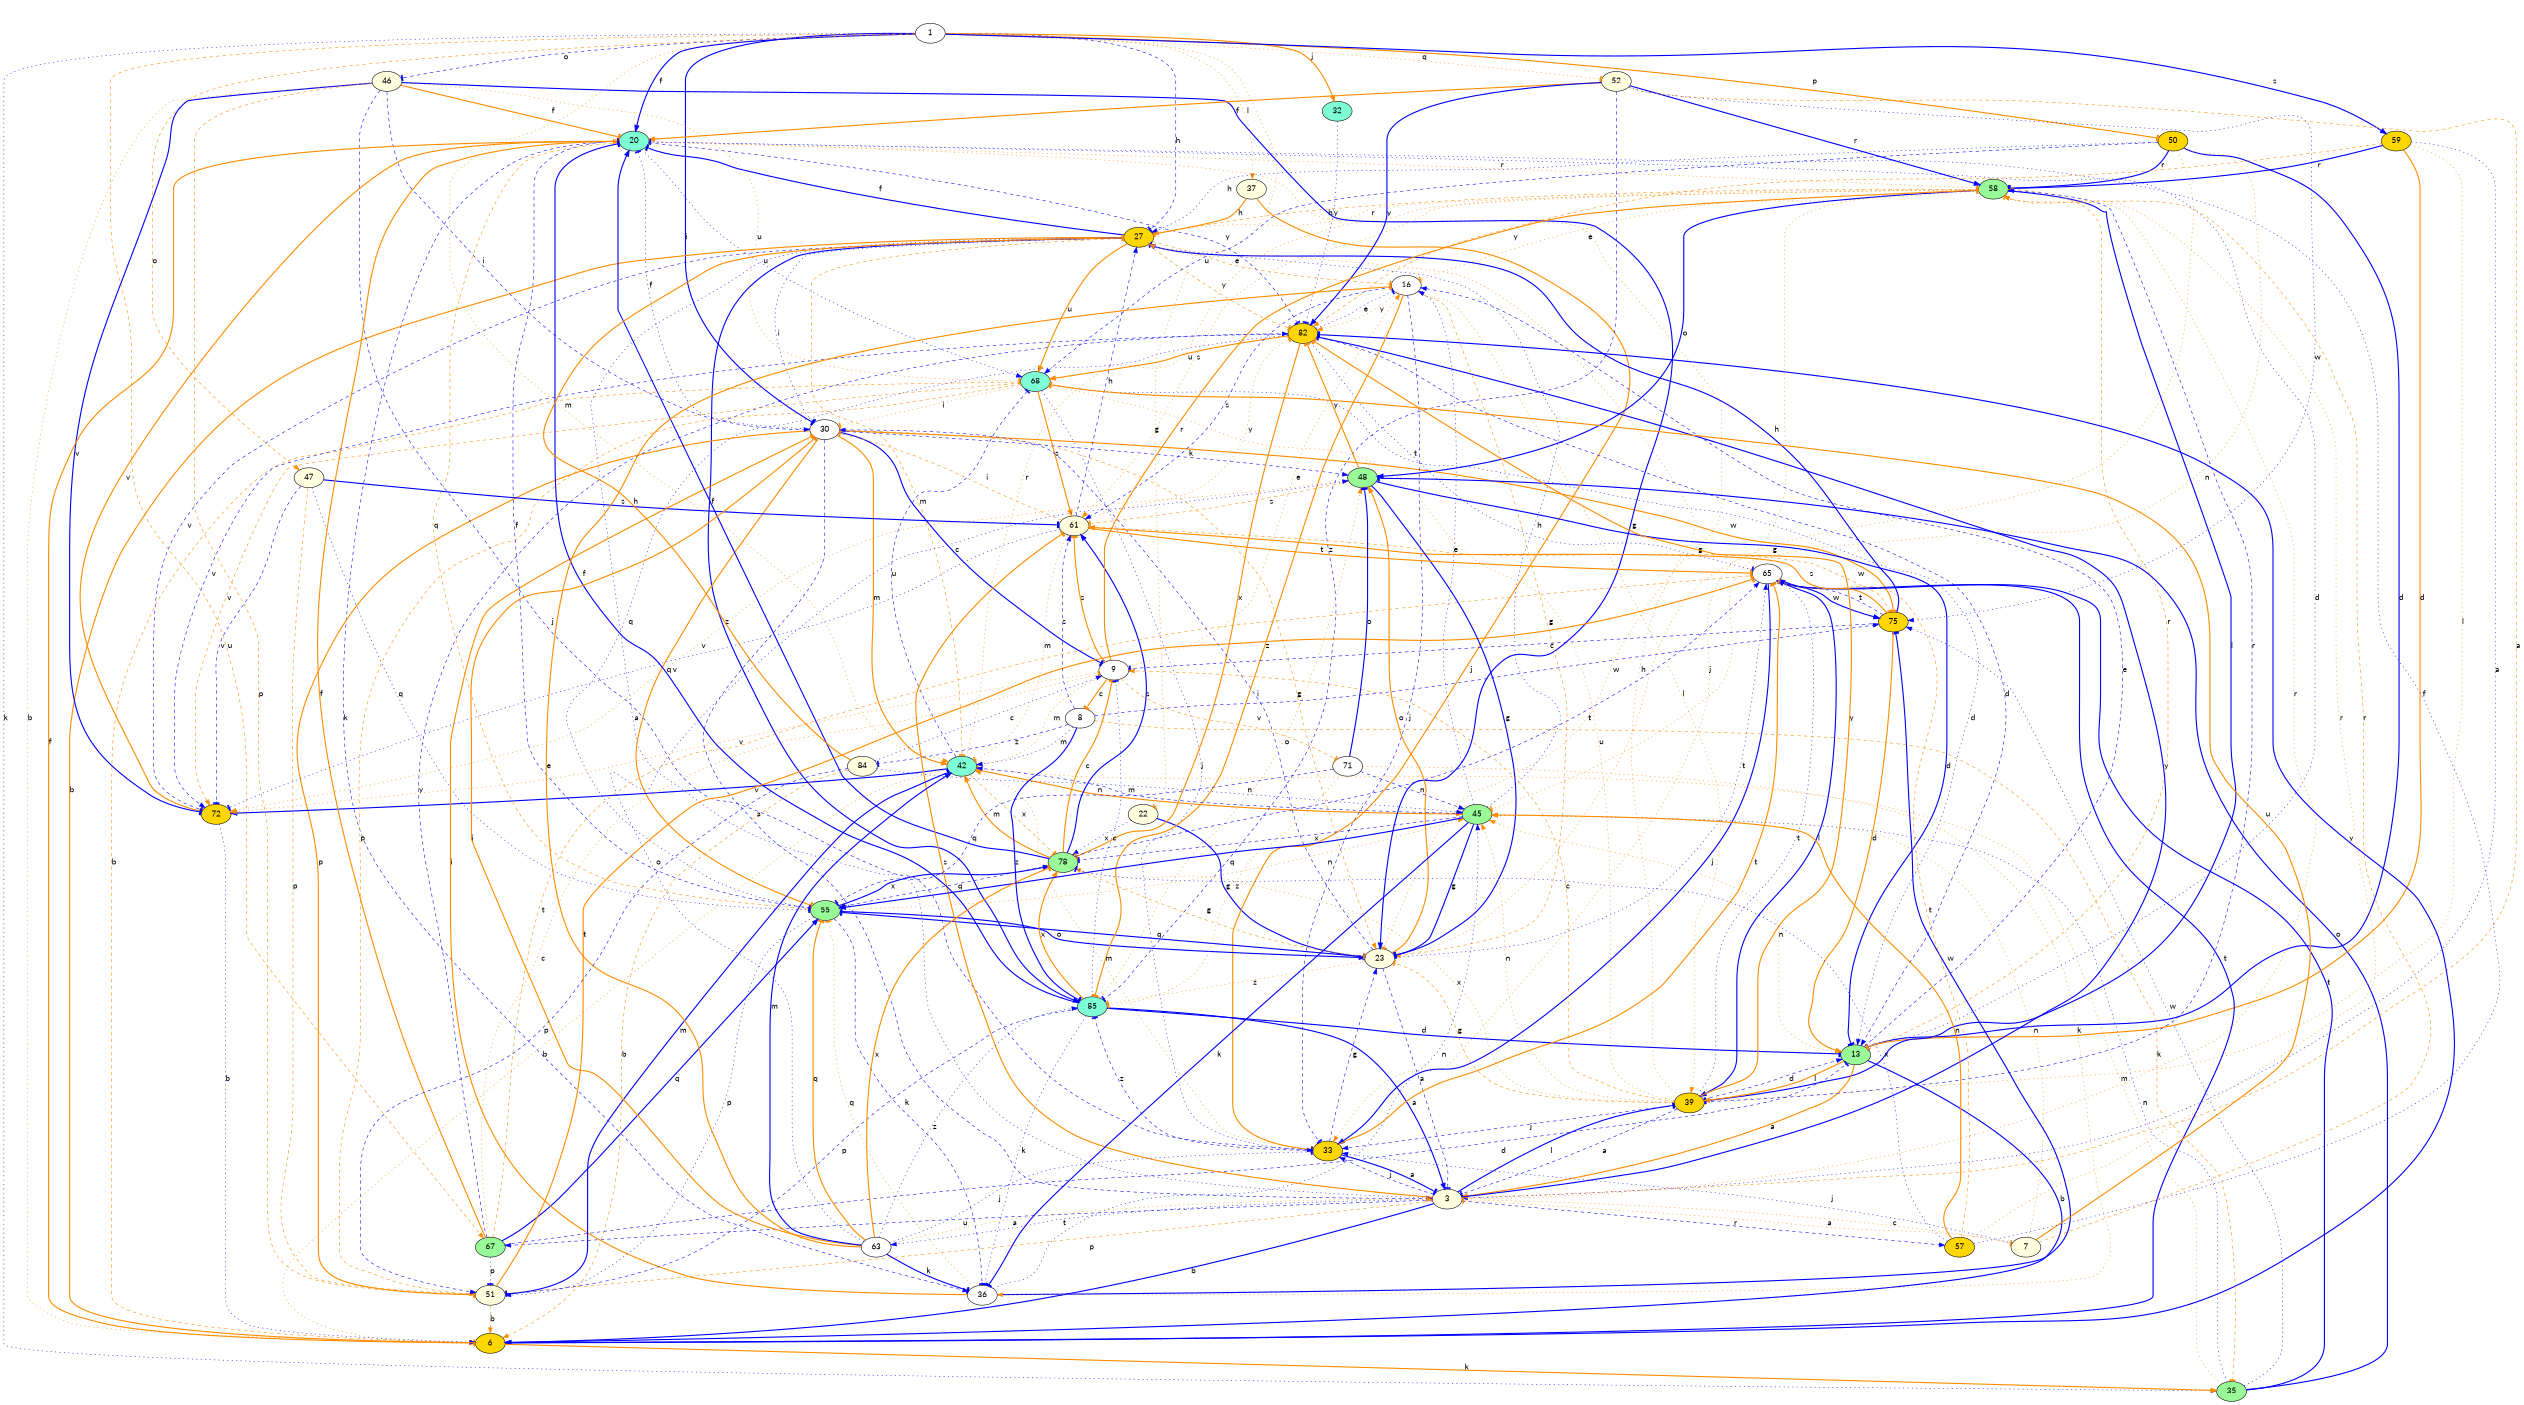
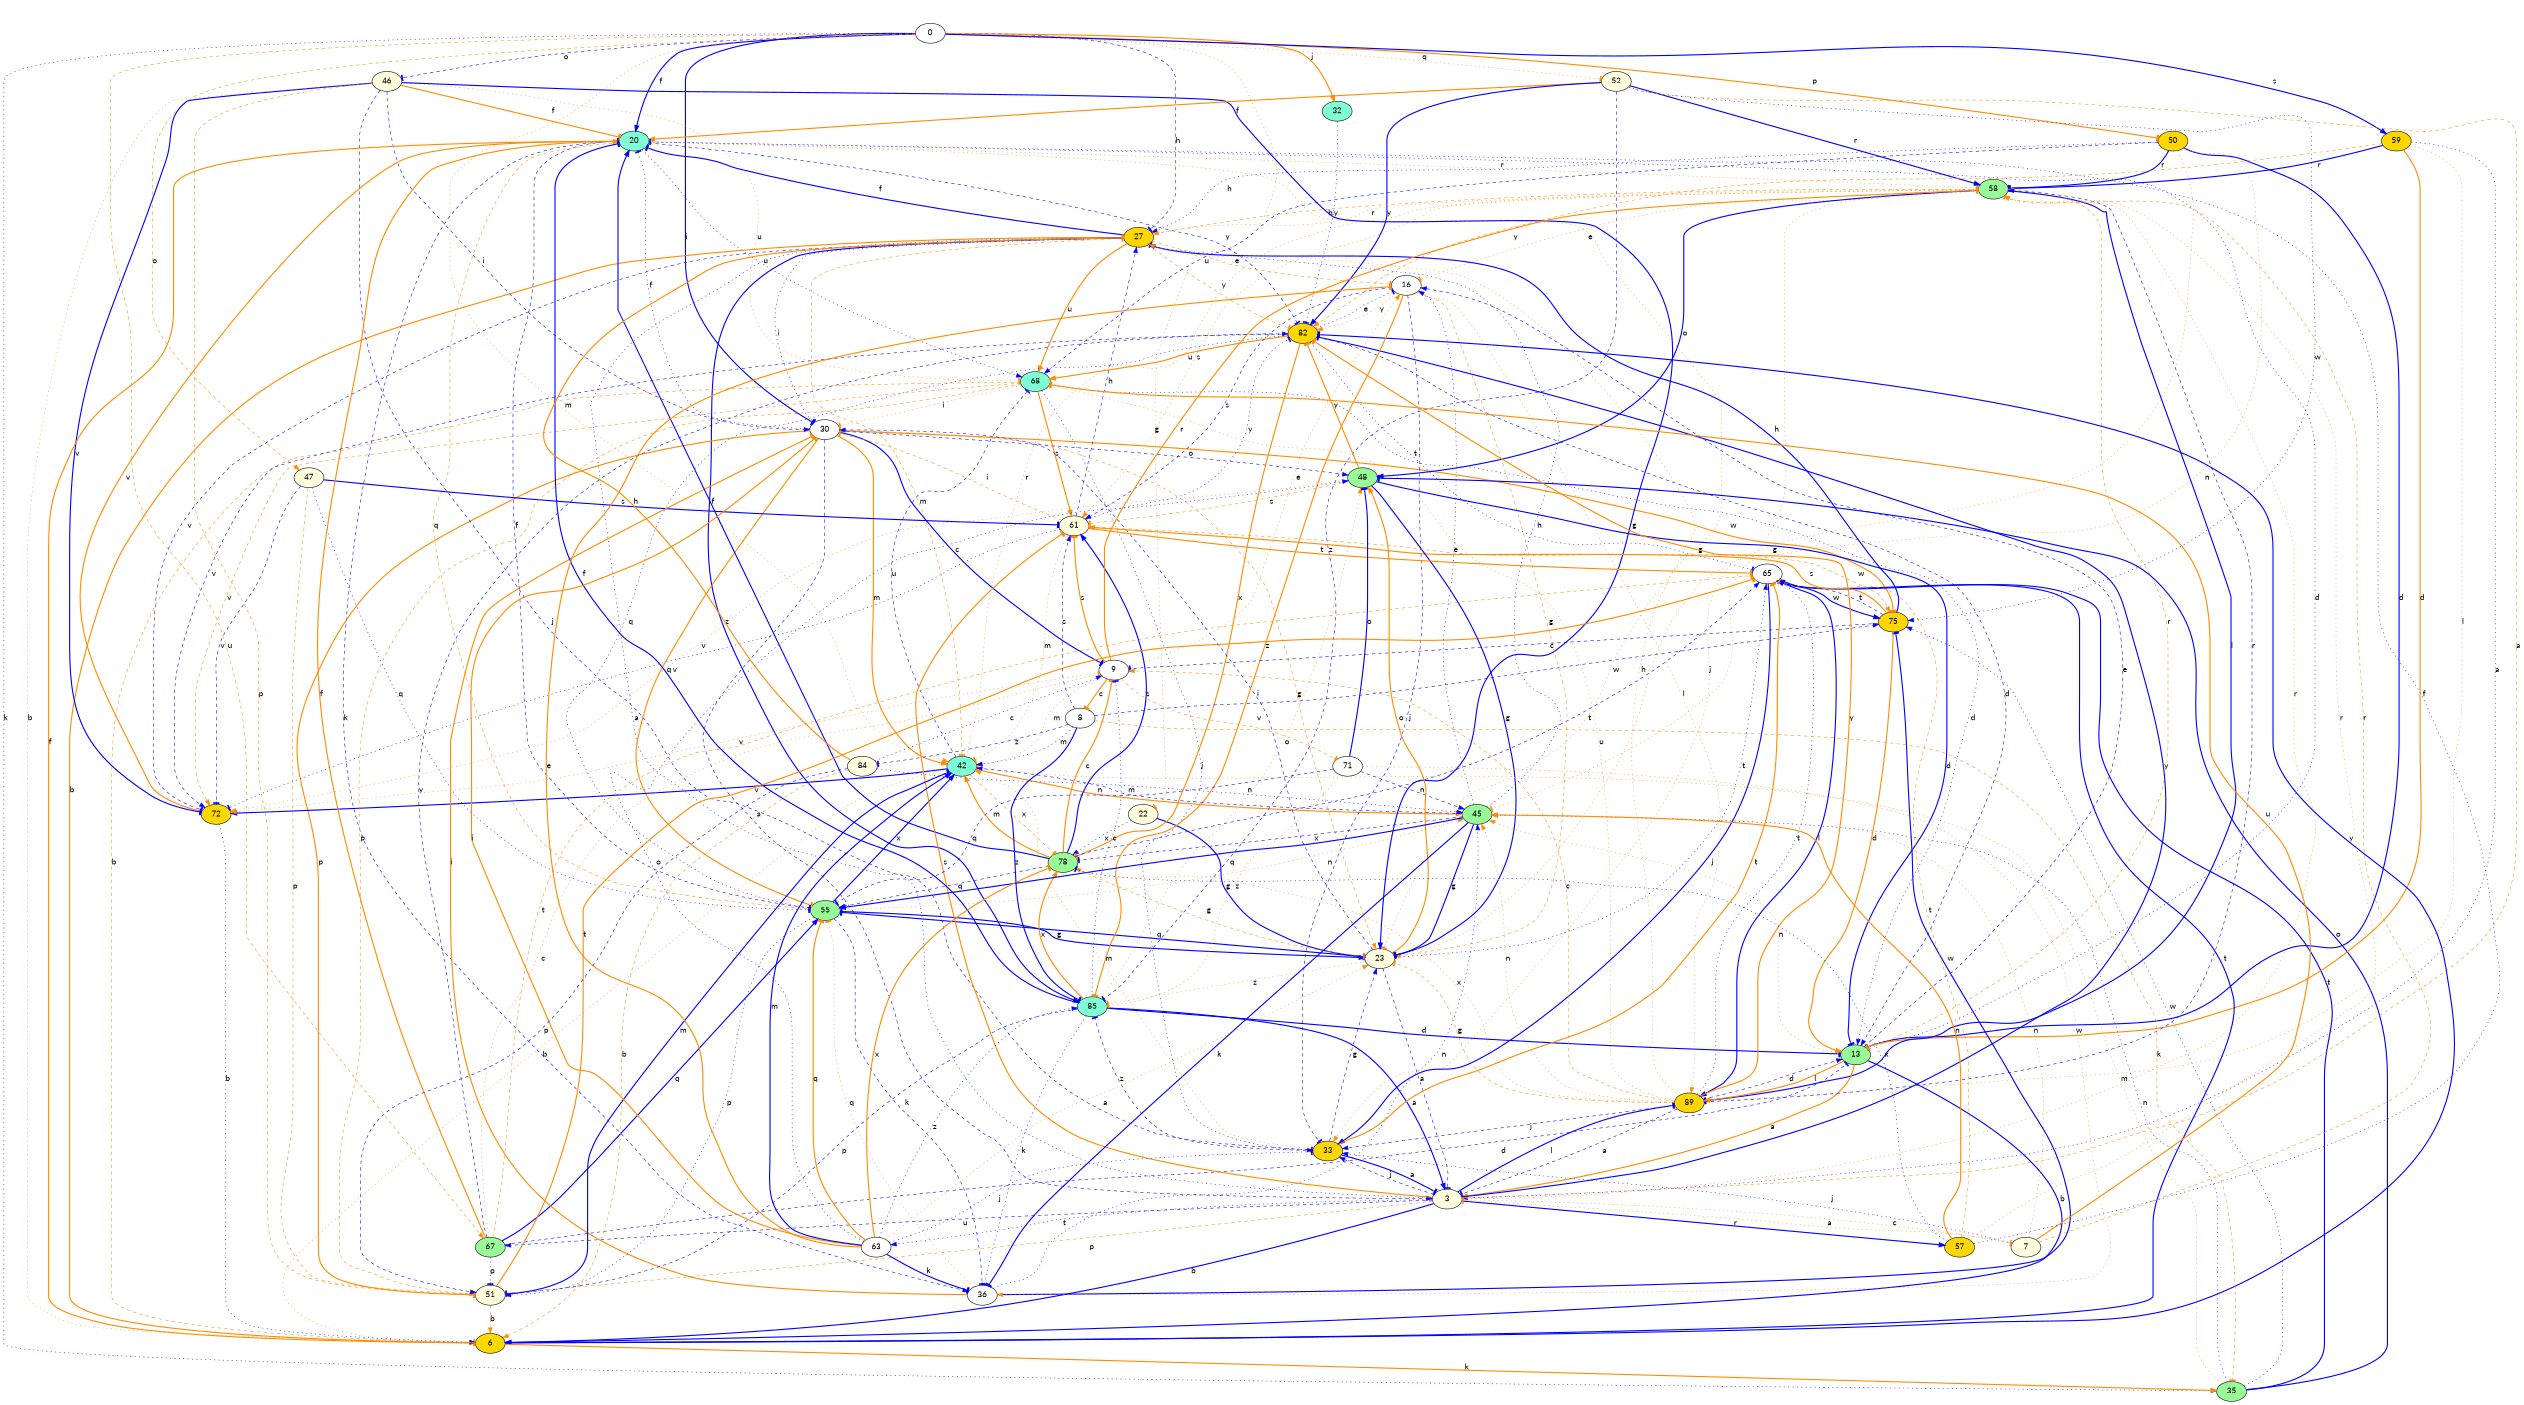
node "1": label "1" -> "0"
node "37": removed
edge "30" -> "48": label "k" -> "o"
edge "61" -> "82": color darkorange -> blue
edge "61" -> "75": arrowhead tee -> normal
edge "55" -> "78": now "55" -> "42"
edge "55" -> "23": label "o" -> "g"
edge "71" -> "36": label "k" -> "w"
node "39": label "39" -> "89"
edge "63" -> "3": now "63" -> "23"
edge "3" -> "57": style dashed -> bold
